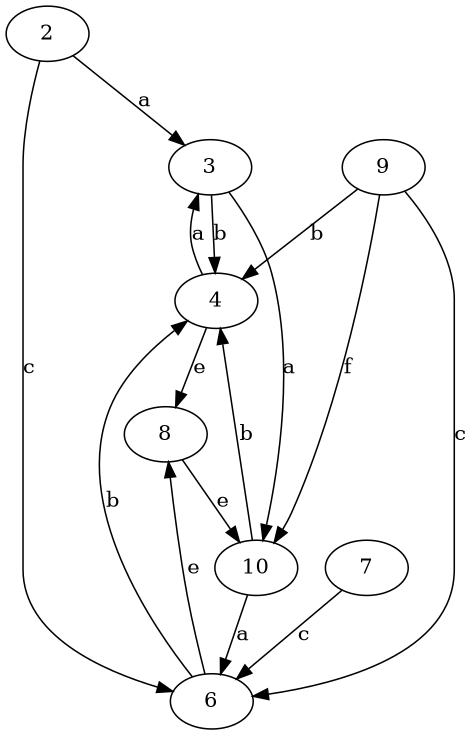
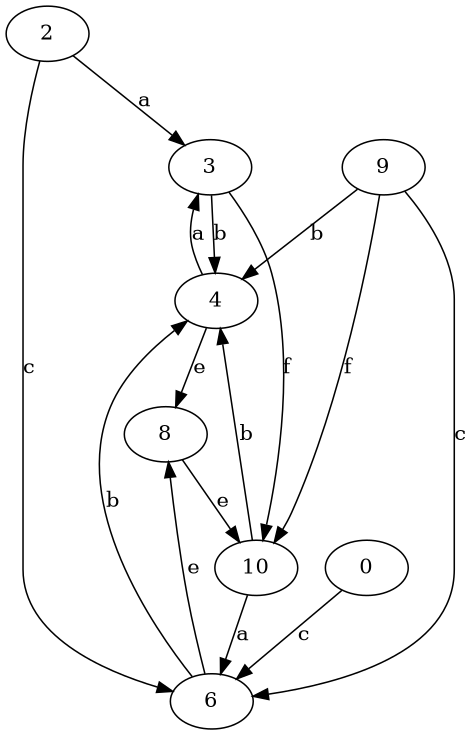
edge "3" -> "10": label "a" -> "f"
node "7": label "7" -> "0"
